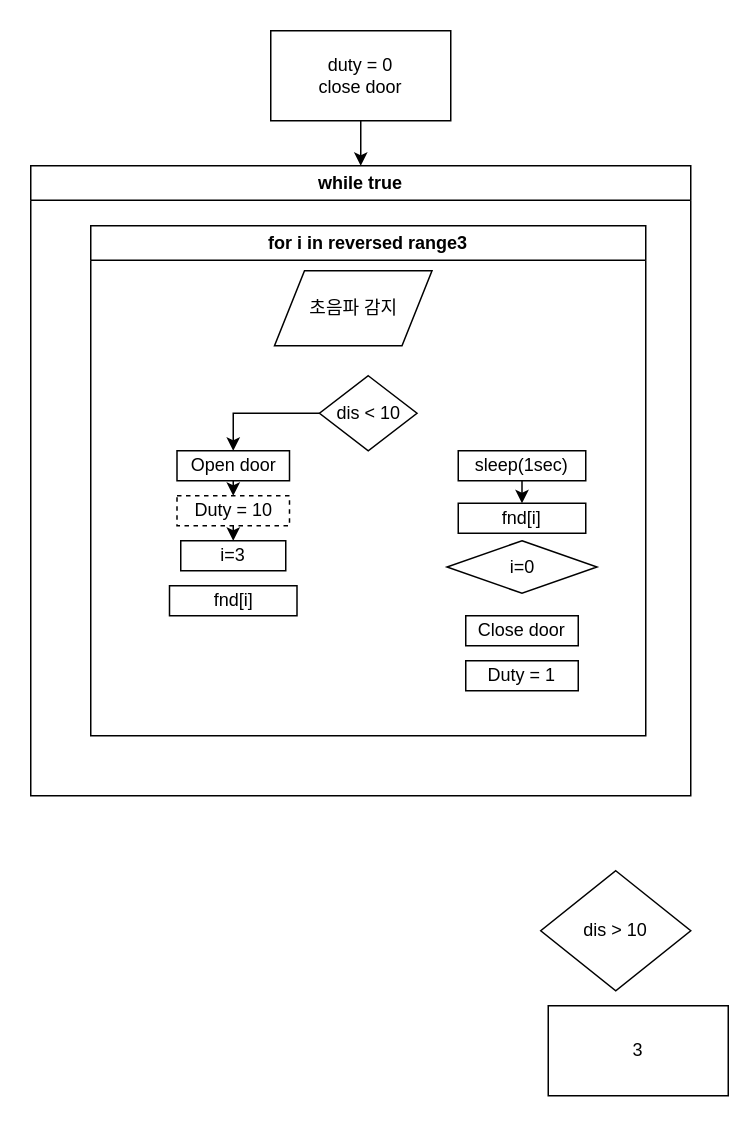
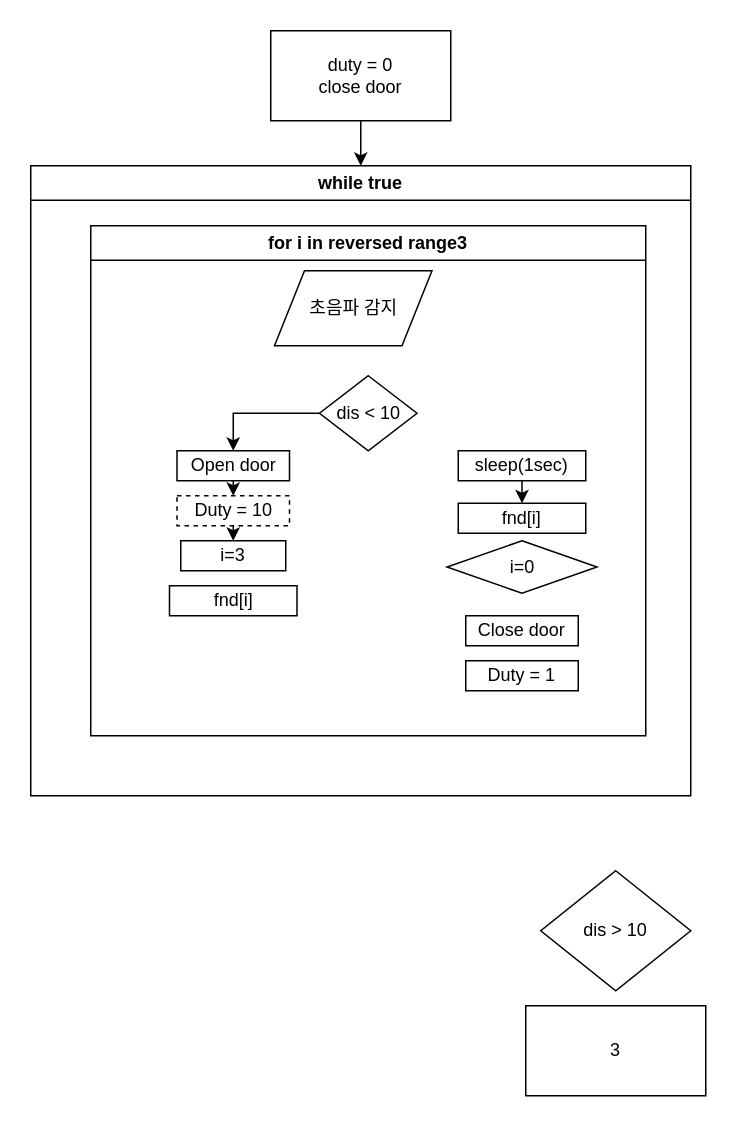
node "3": moved (638, 1051) -> (616, 1051)
